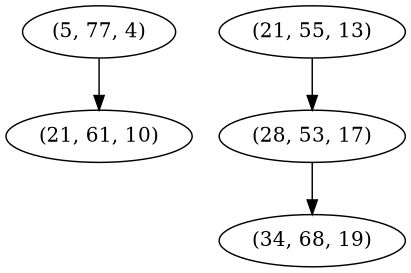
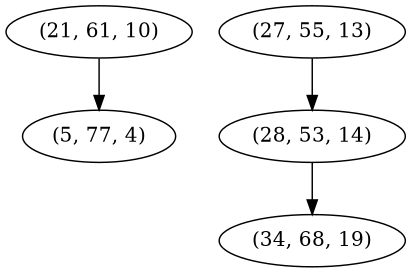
node "(21, 55, 13)": label "(21, 55, 13)" -> "(27, 55, 13)"
edge "(5, 77, 4)" -> "(21, 61, 10)": reversed
node "(28, 53, 17)": label "(28, 53, 17)" -> "(28, 53, 14)"
